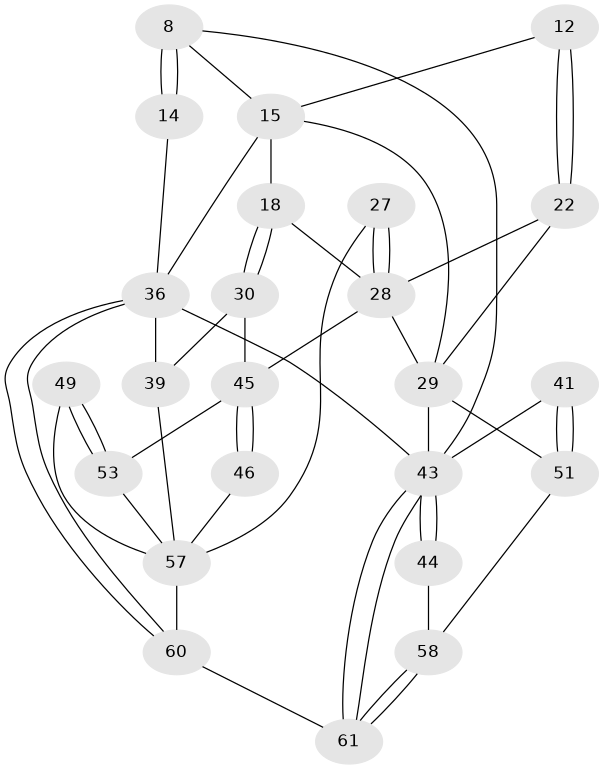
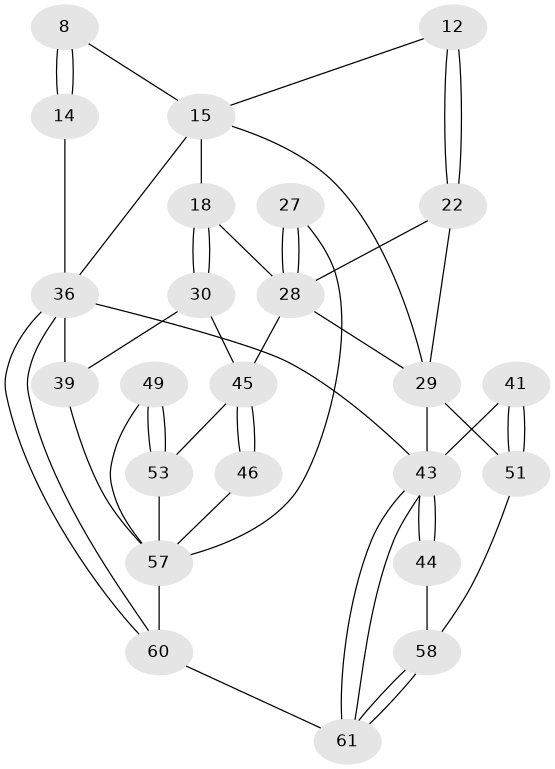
edge "8" -- "43": removed
